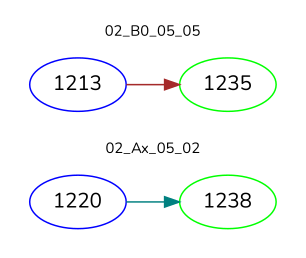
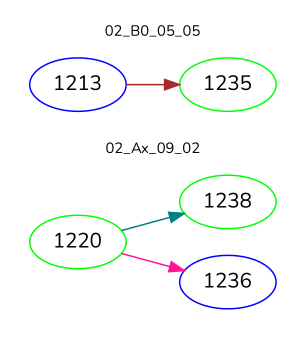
cluster "02_Ax_05_02": label "02_Ax_05_02" -> "02_Ax_09_02"
node "1220": color blue -> green
node "1236": added
